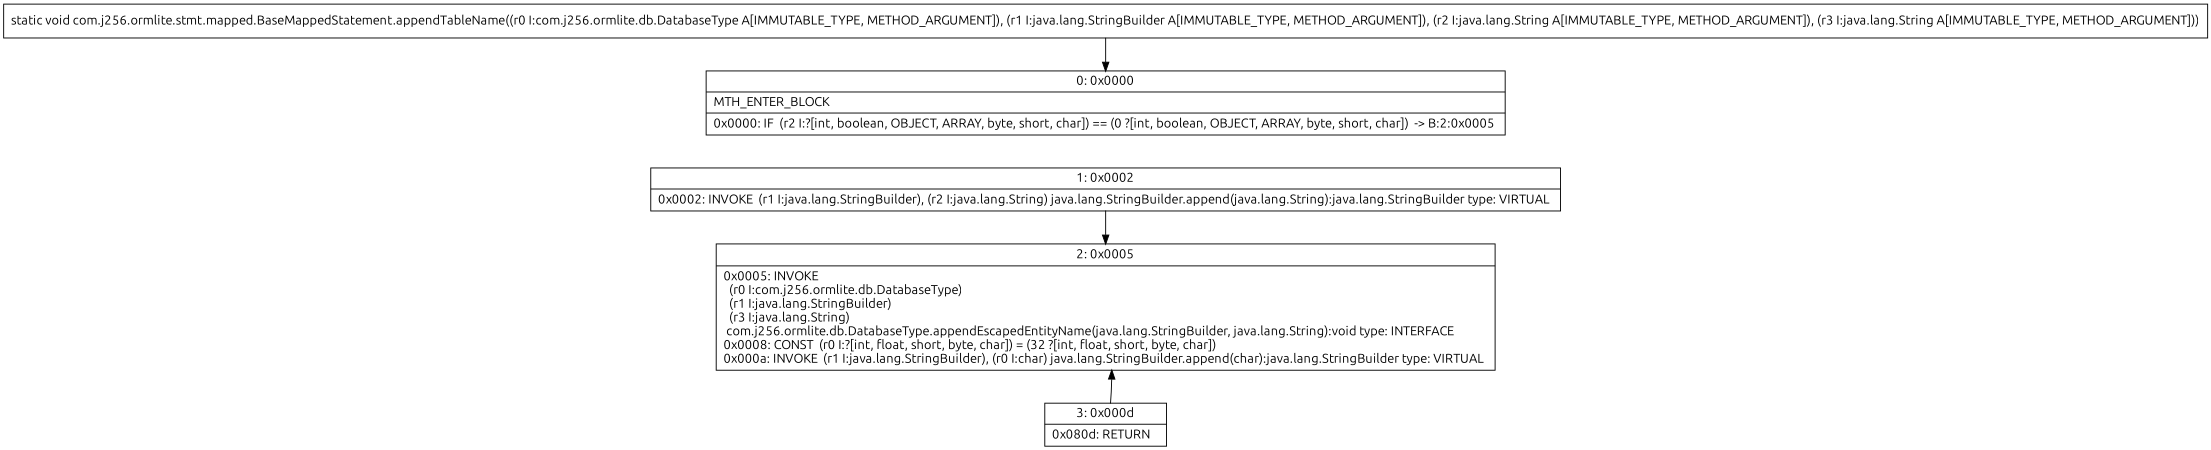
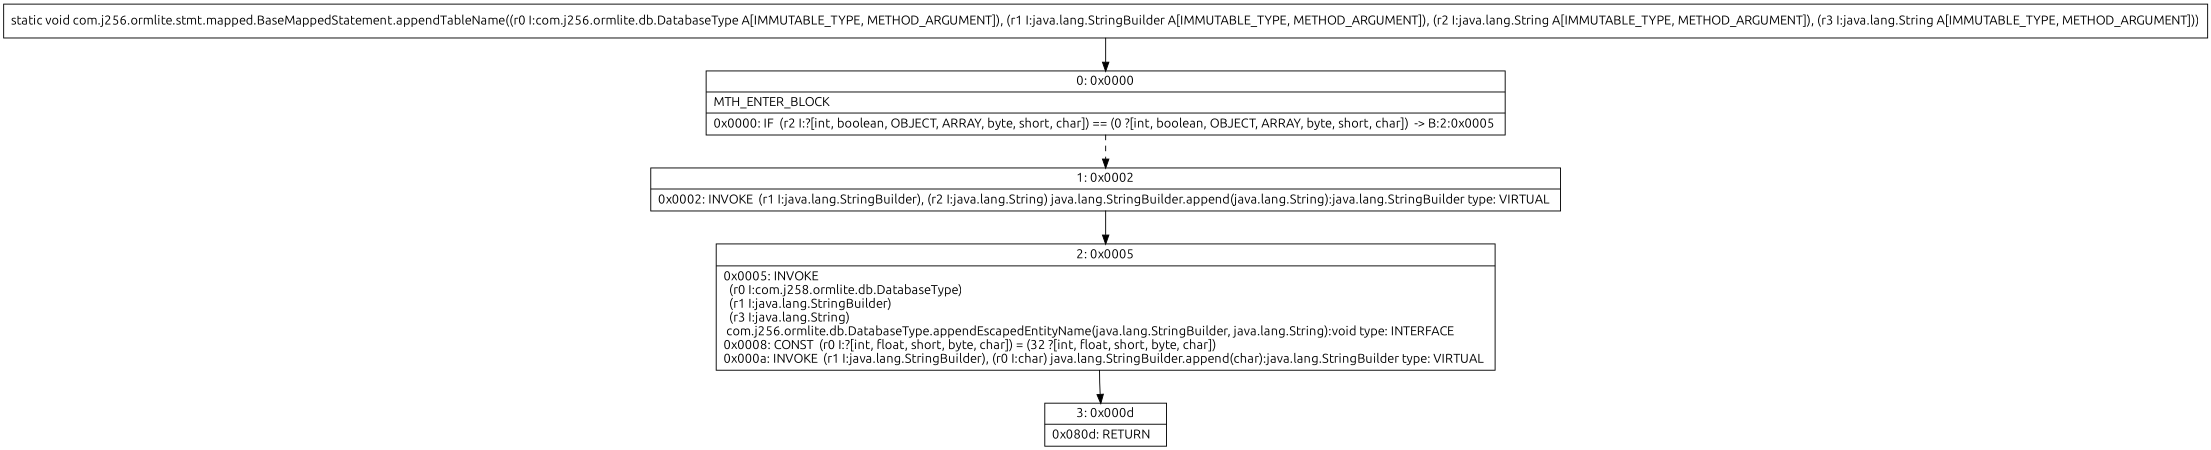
edge "0: 0x0000" -> "1: 0x0002": added
node "2: 0x0005": text "(r0 I:com.j256.ormlite.db.DatabaseType)" -> "(r0 I:com.j258.ormlite.db.DatabaseType)"
edge "3: 0x000d" -> "2: 0x0005": reversed
